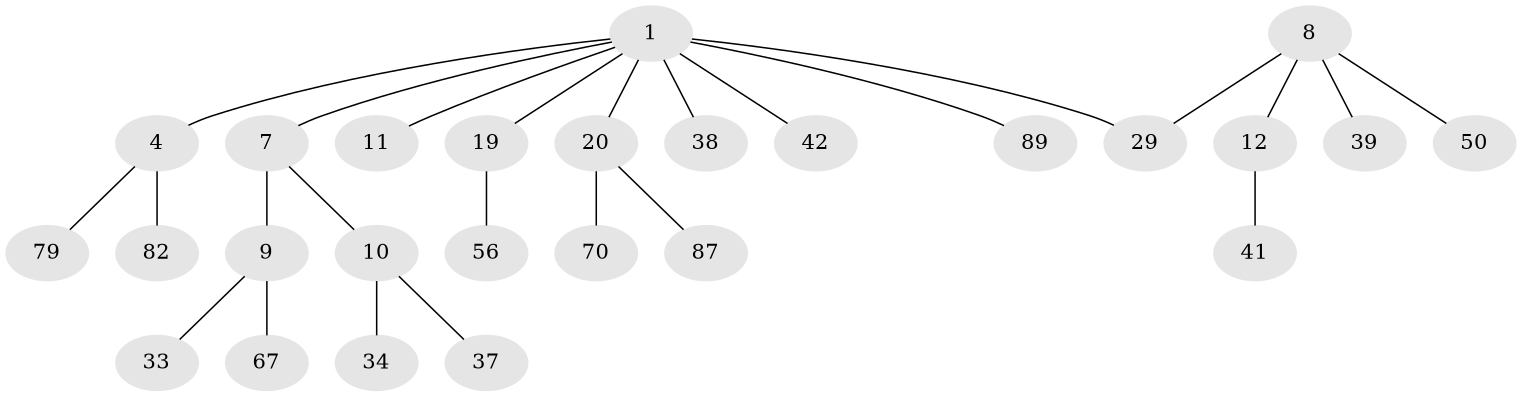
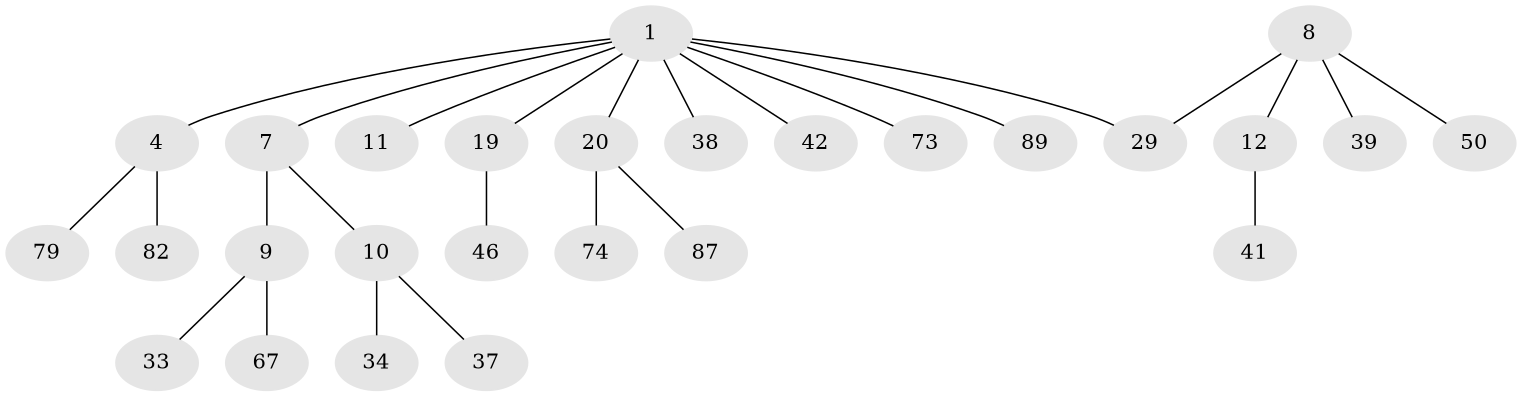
node "73": added
node "56": label "56" -> "46"
node "70": label "70" -> "74"
